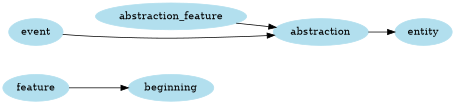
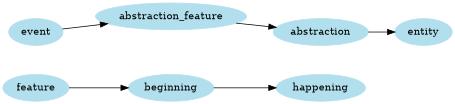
edge "event" -> "abstraction": now "event" -> "abstraction_feature"
node "happening": added
